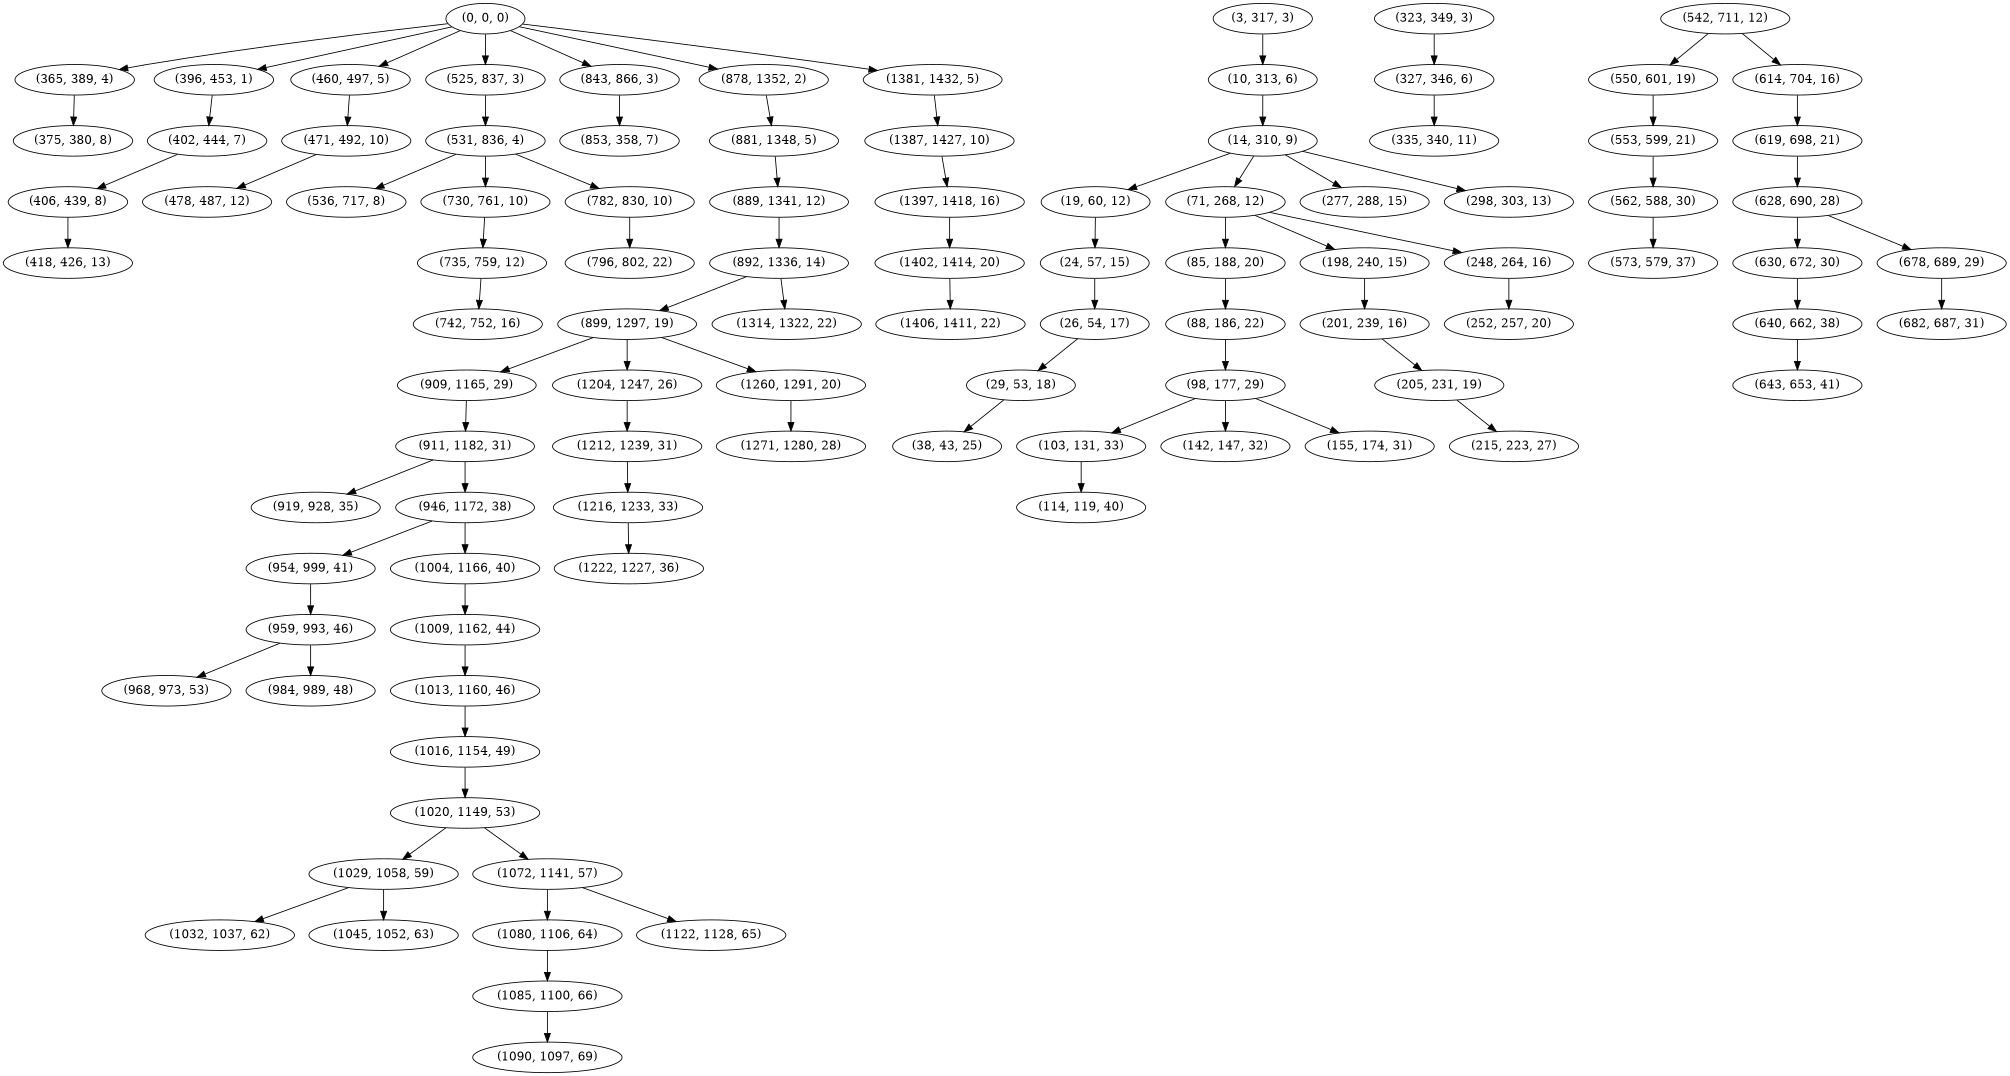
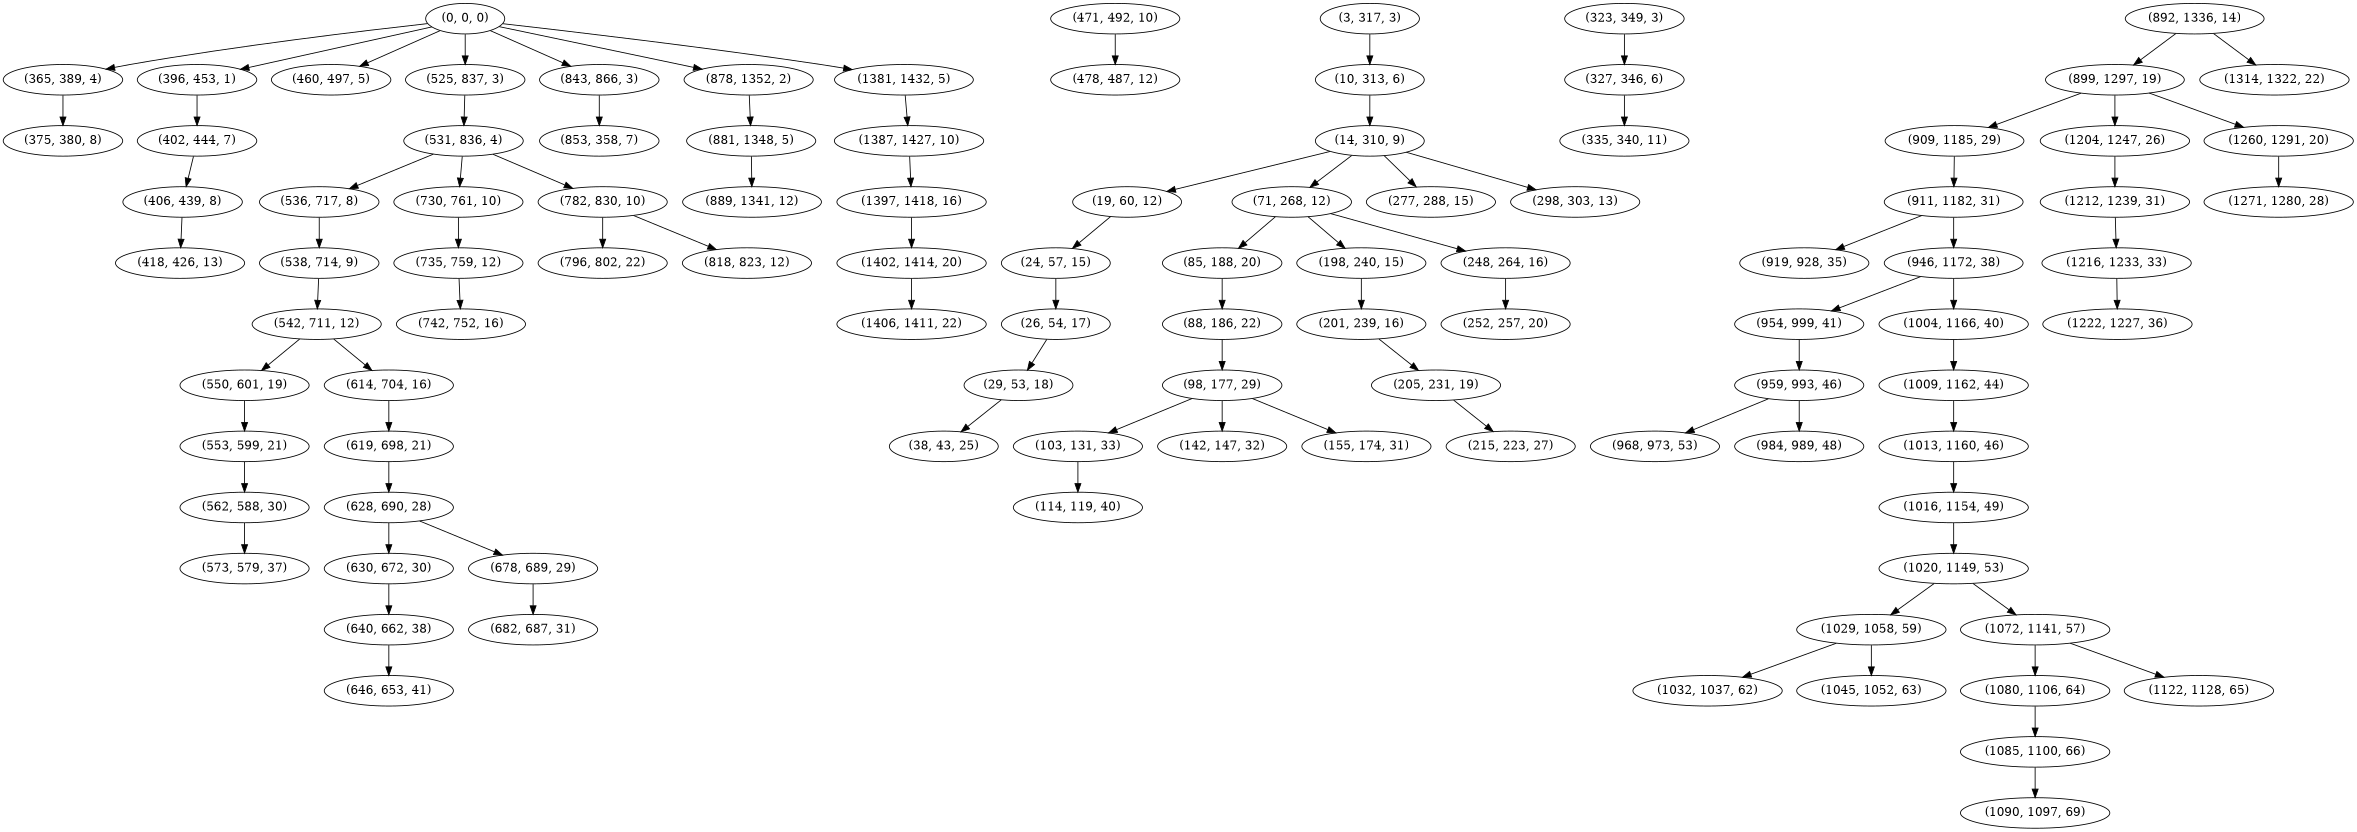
edge "(460, 497, 5)" -> "(471, 492, 10)": removed
edge "(889, 1341, 12)" -> "(892, 1336, 14)": removed
node "(538, 714, 9)": added
node "(818, 823, 12)": added
node "(909, 1165, 29)": label "(909, 1165, 29)" -> "(909, 1185, 29)"
node "(643, 653, 41)": label "(643, 653, 41)" -> "(646, 653, 41)"
